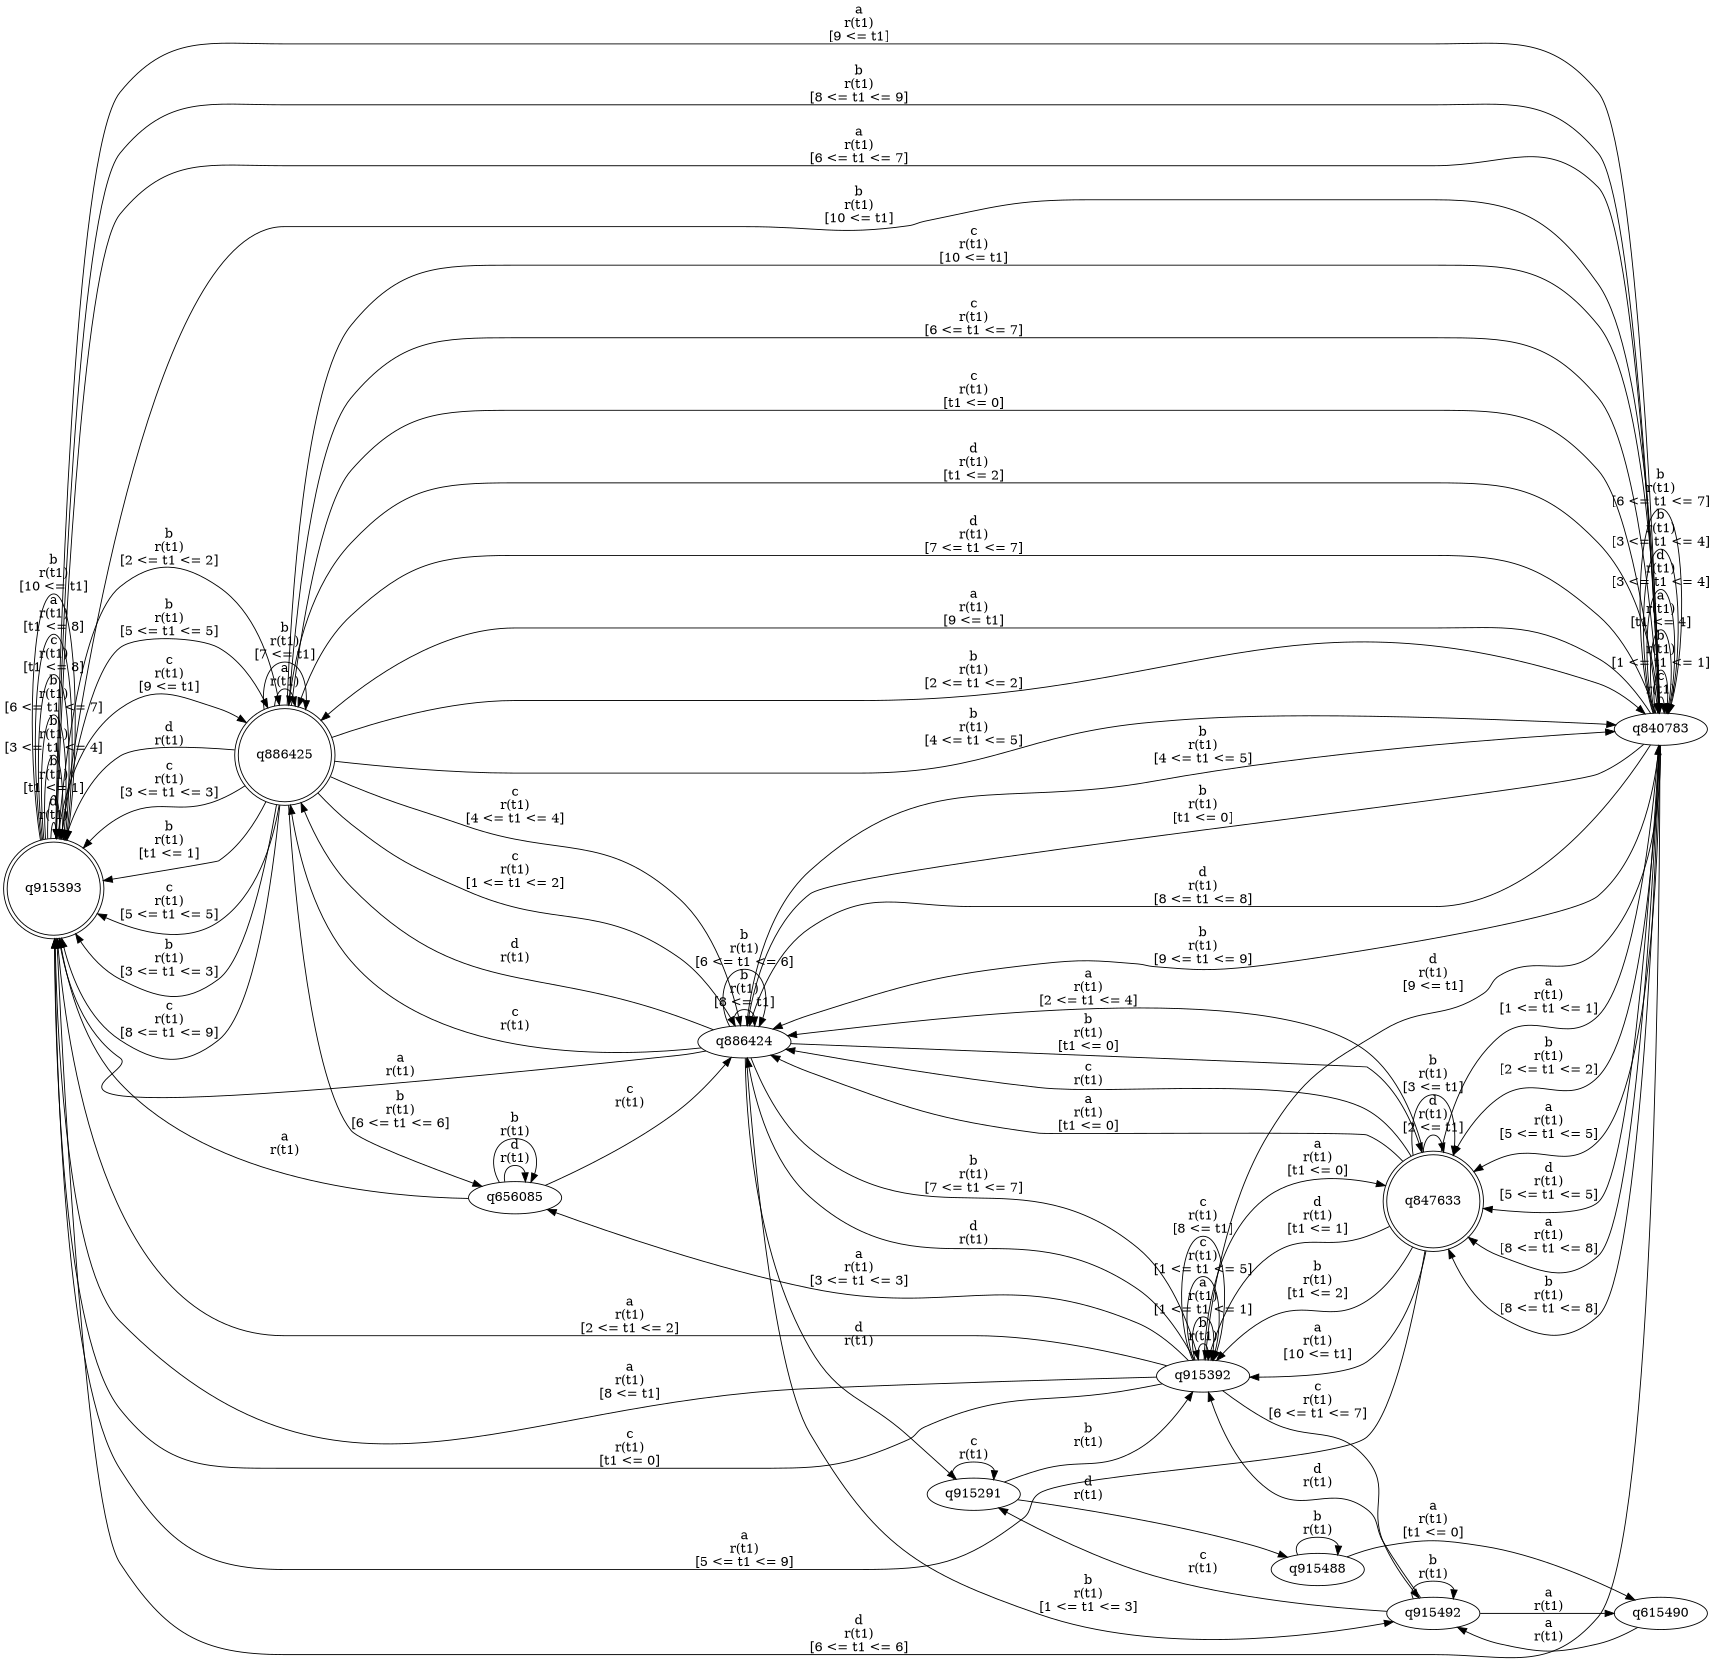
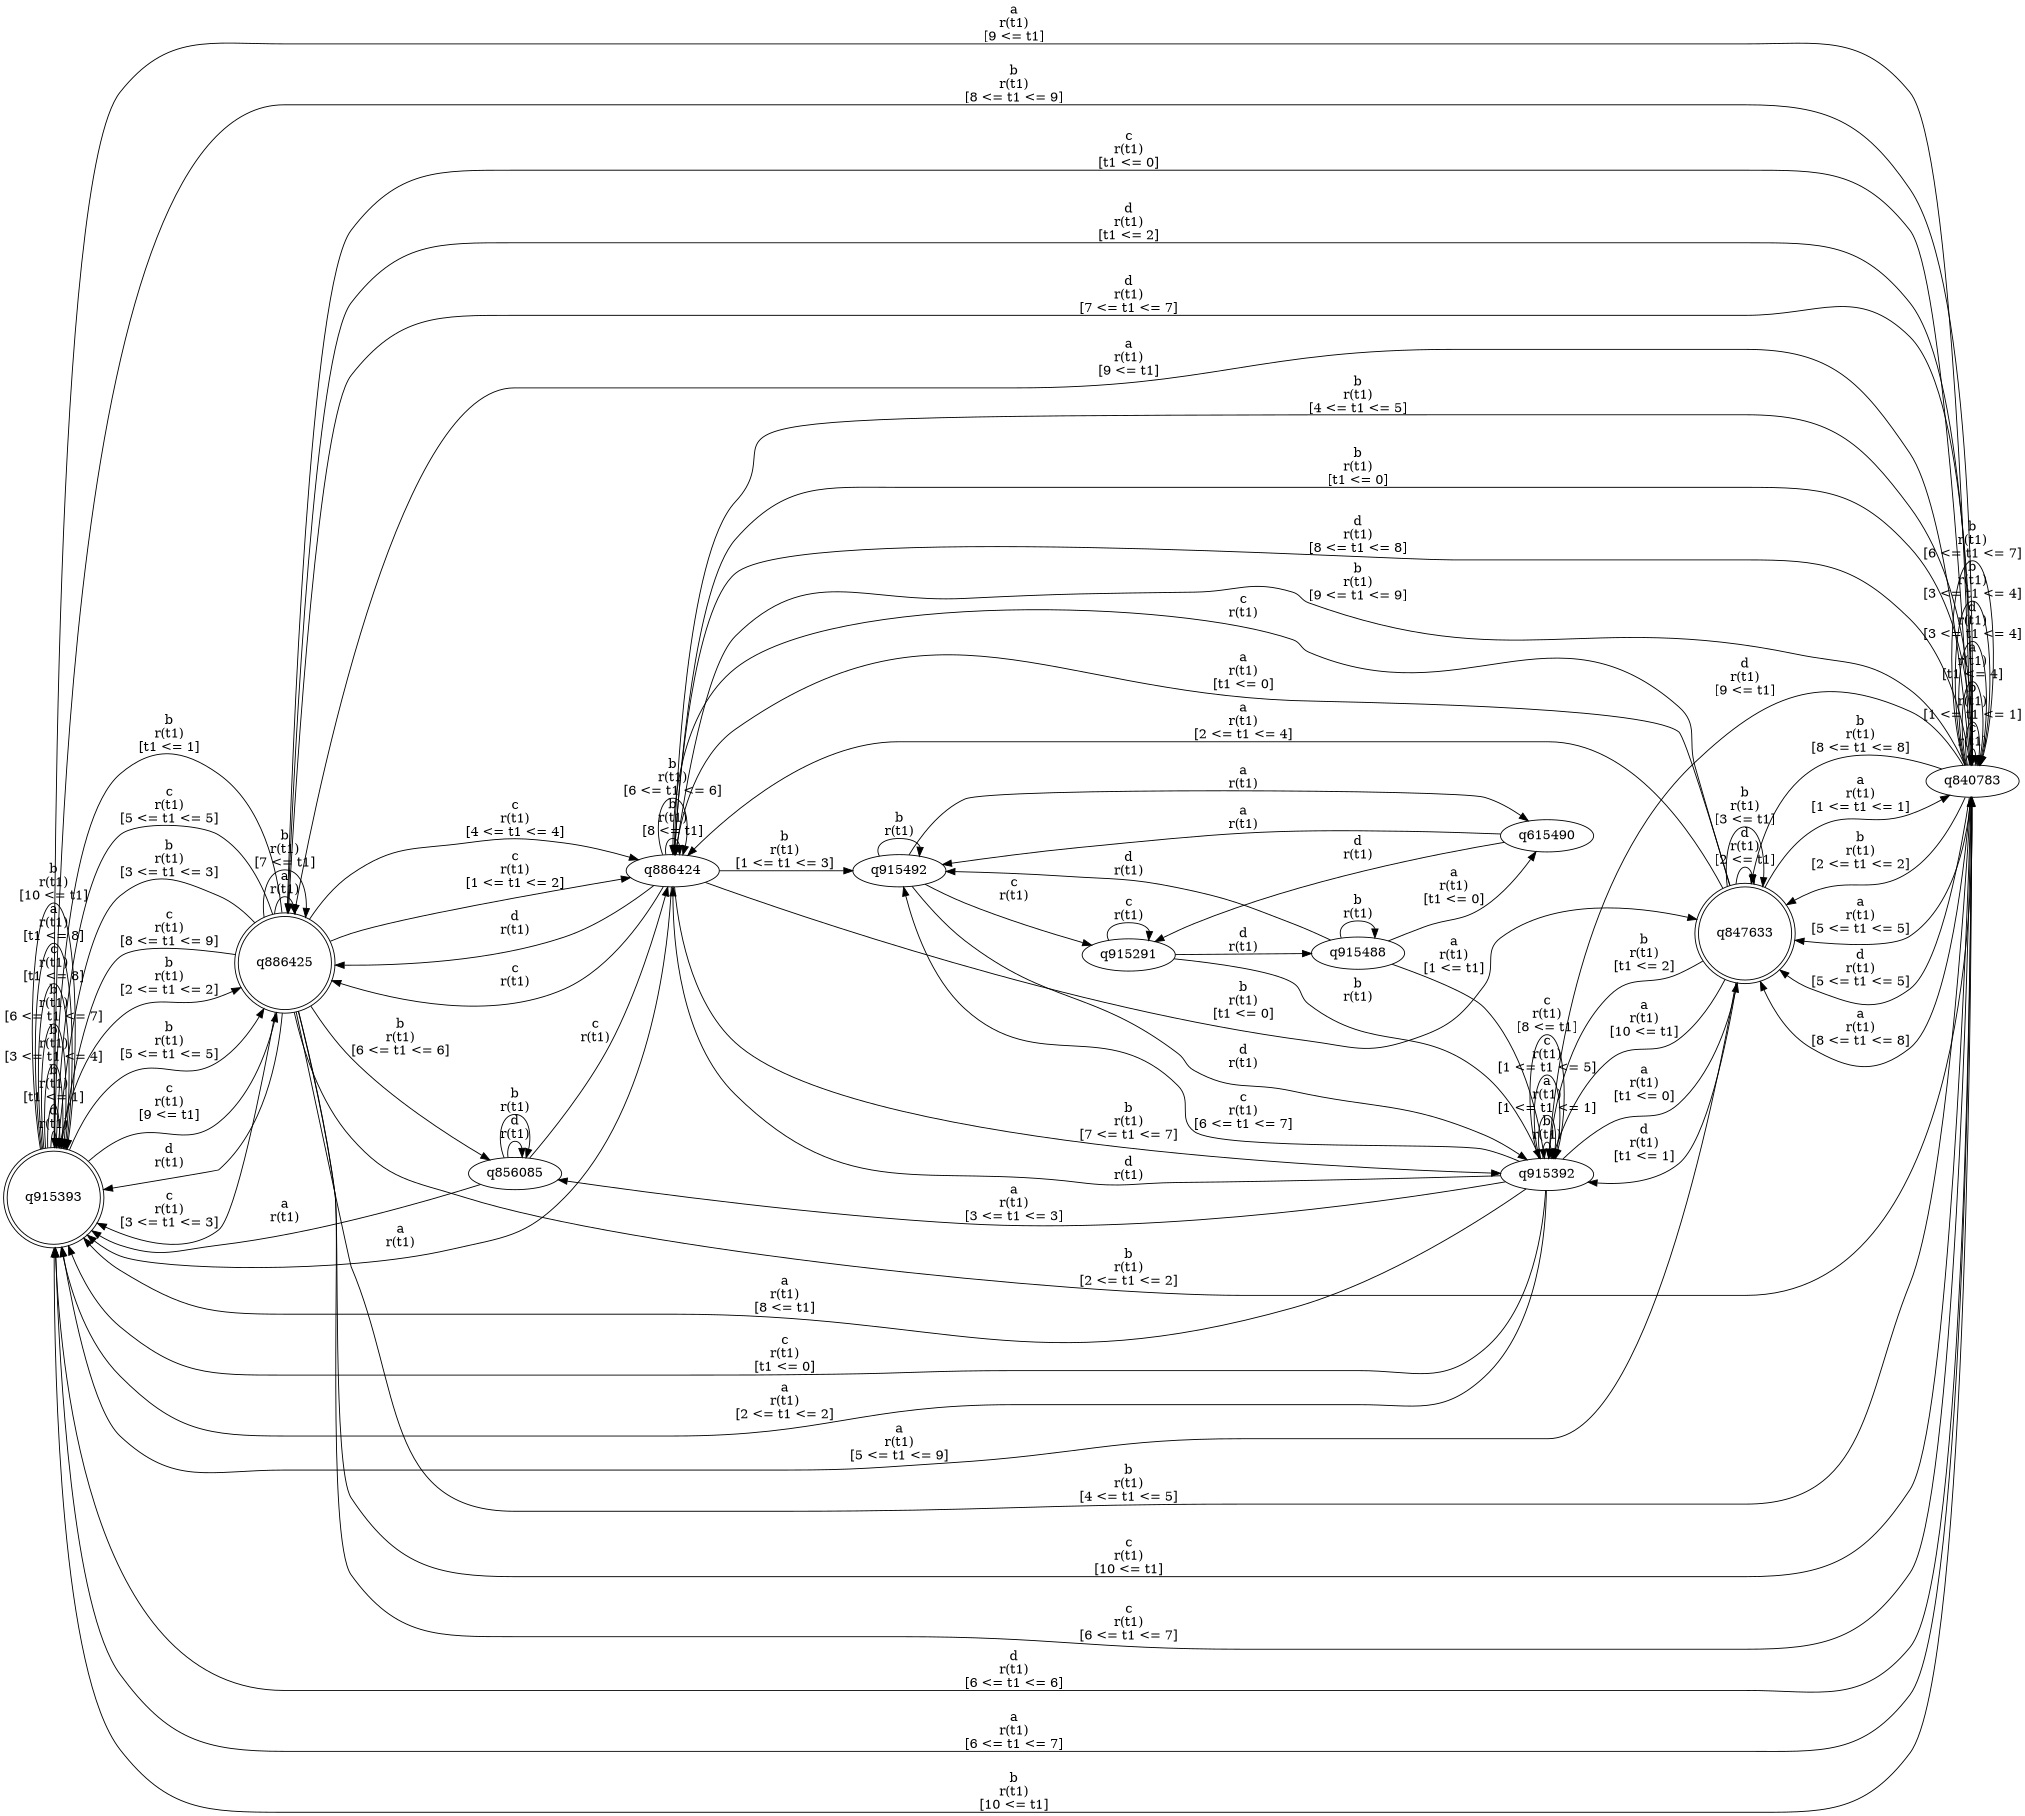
edge "q915488" -> "q915492": added, label "d r(t1)"
edge "q915488" -> "q915392": added, label "a r(t1) [1 <= t1]"
node "q656085": label "q656085" -> "q856085"
edge "q886424" -> "q915291": now "q615490" -> "q915291"
